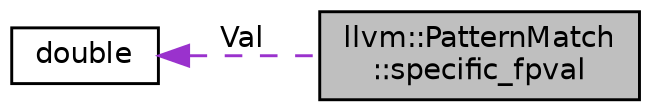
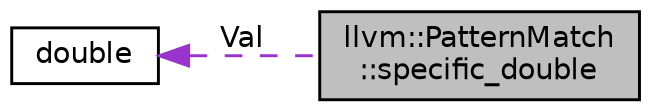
node "llvm::PatternMatch ::specific_fpval": label "llvm::PatternMatch ::specific_fpval" -> "llvm::PatternMatch ::specific_double"
